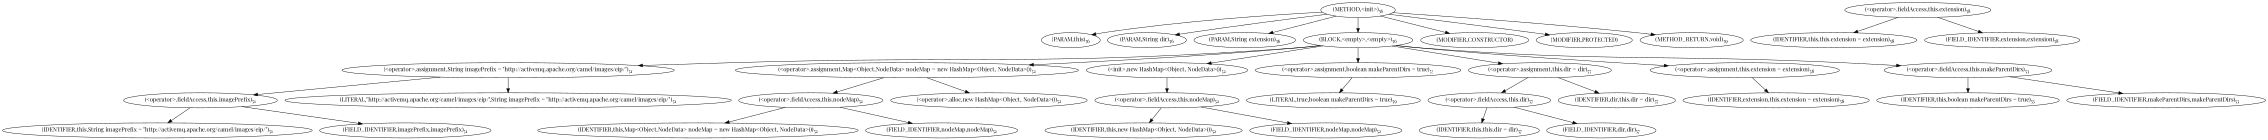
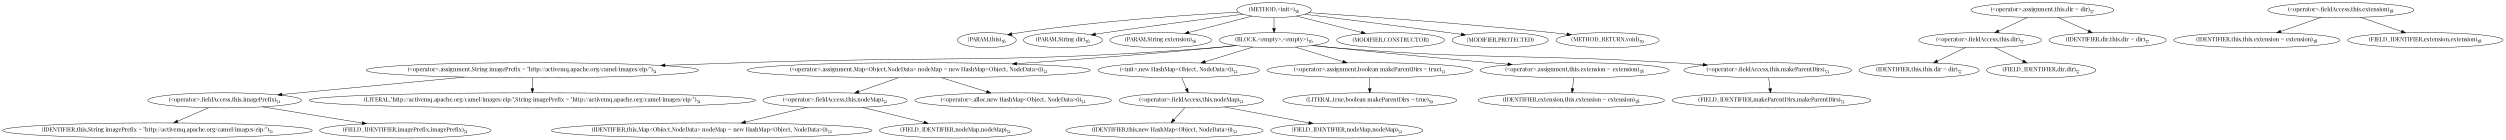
edge "(BLOCK,<empty>,<empty>)" -> "(<operator>.assignment,this.dir = dir)": removed
node "(IDENTIFIER,this,boolean makeParentDirs = true)": removed
